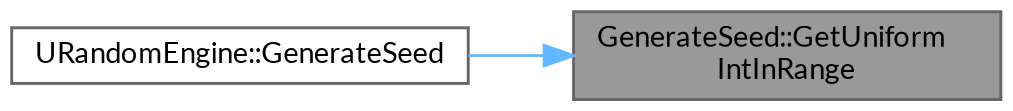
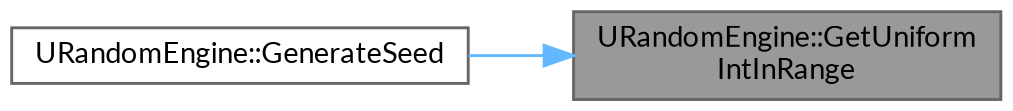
node "GenerateSeed::GetUniform IntInRange": label "GenerateSeed::GetUniform IntInRange" -> "URandomEngine::GetUniform IntInRange"
